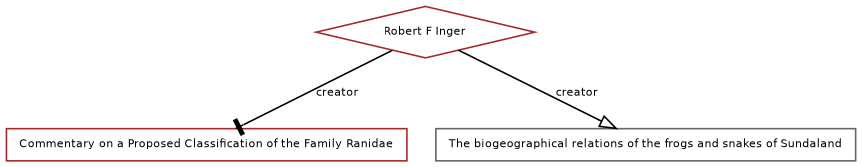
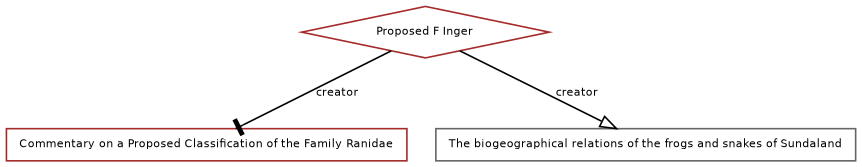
node "Robert F Inger": label "Robert F Inger" -> "Proposed F Inger"
